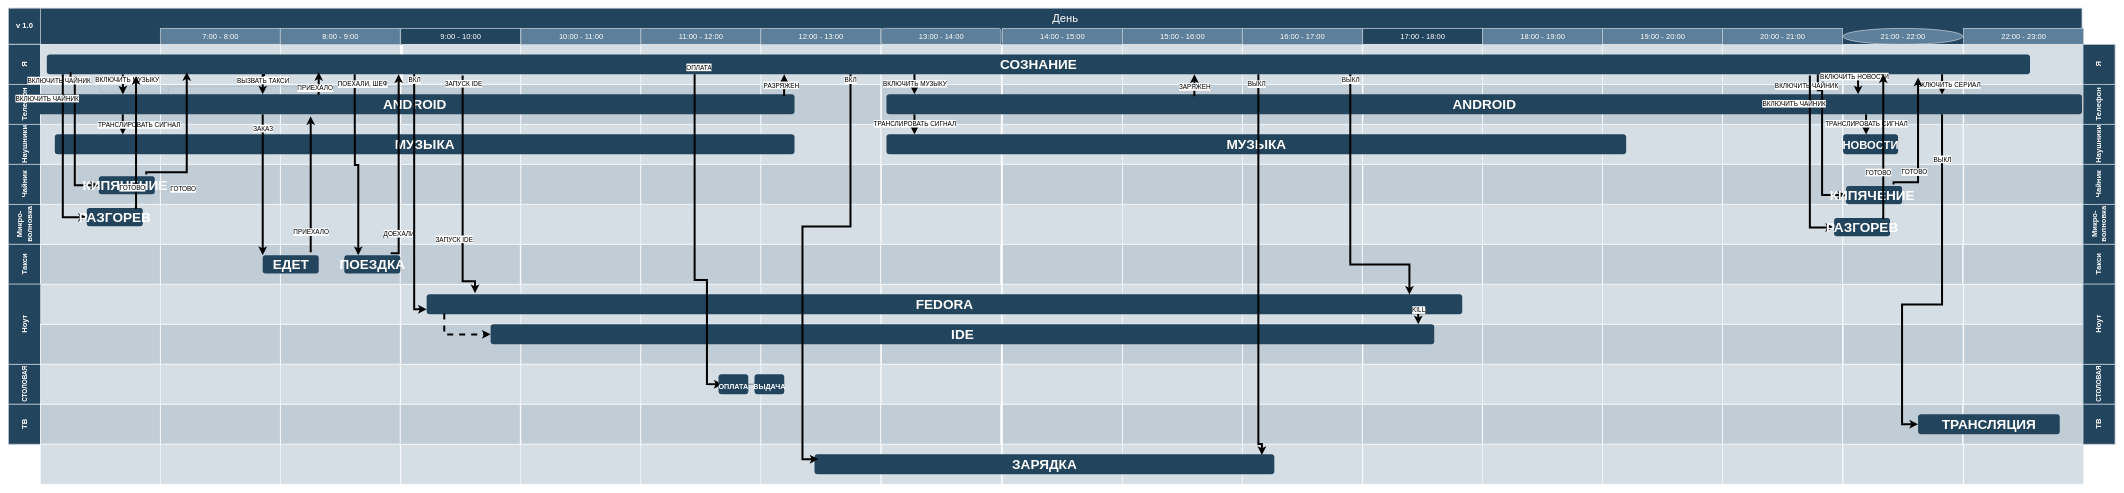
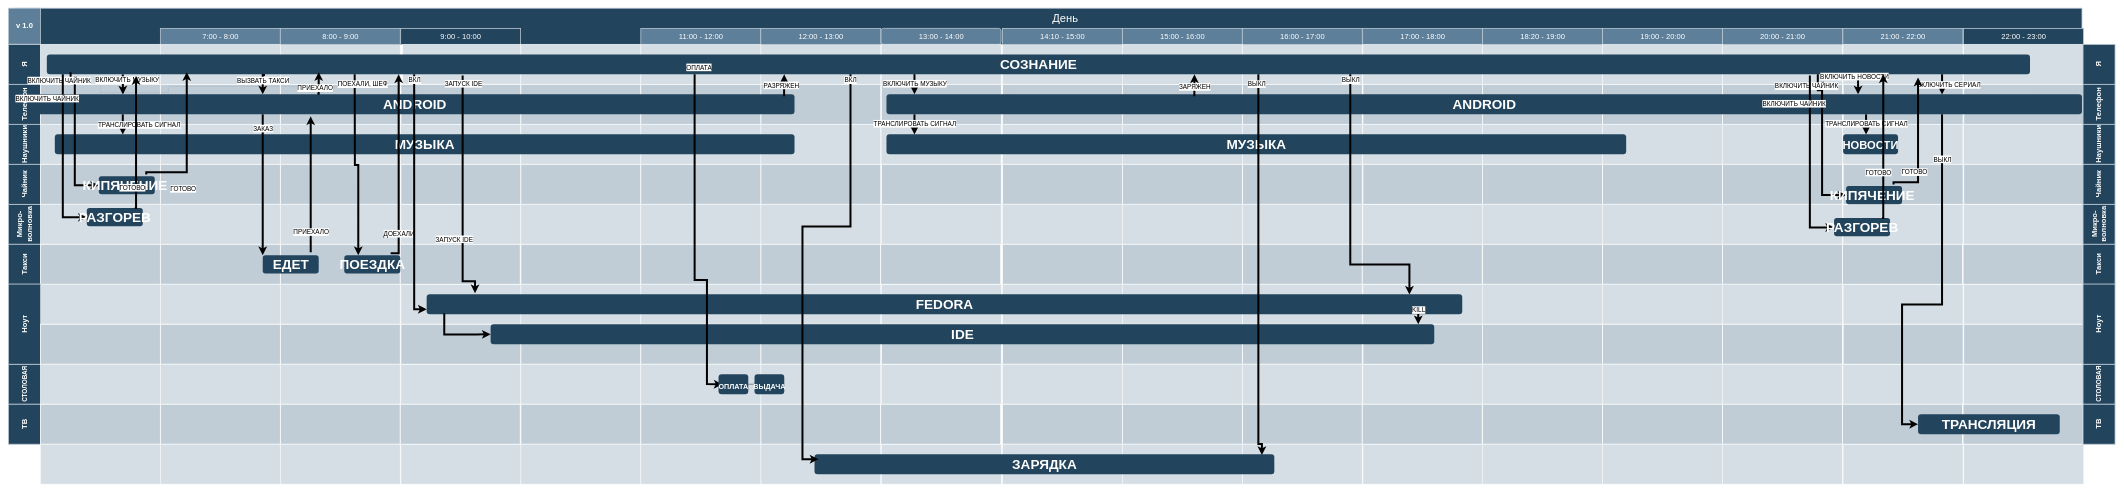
node "v 1.0": fillcolor #23445d -> #5d7f99
node "10:00 - 11:00": removed
node "17:00 - 18:00": fillcolor #23445d -> #5d7f99
node "21:00 - 22:00": shape ellipse -> rectangle
node "22:00 - 23:00": fillcolor #5d7f99 -> #23445d
node "14:00 - 15:00": label "14:00 - 15:00" -> "14:10 - 15:00"
node "18:00 - 19:00": label "18:00 - 19:00" -> "18:20 - 19:00"
edge "FEDORA" -> "IDE": style dashed -> solid
